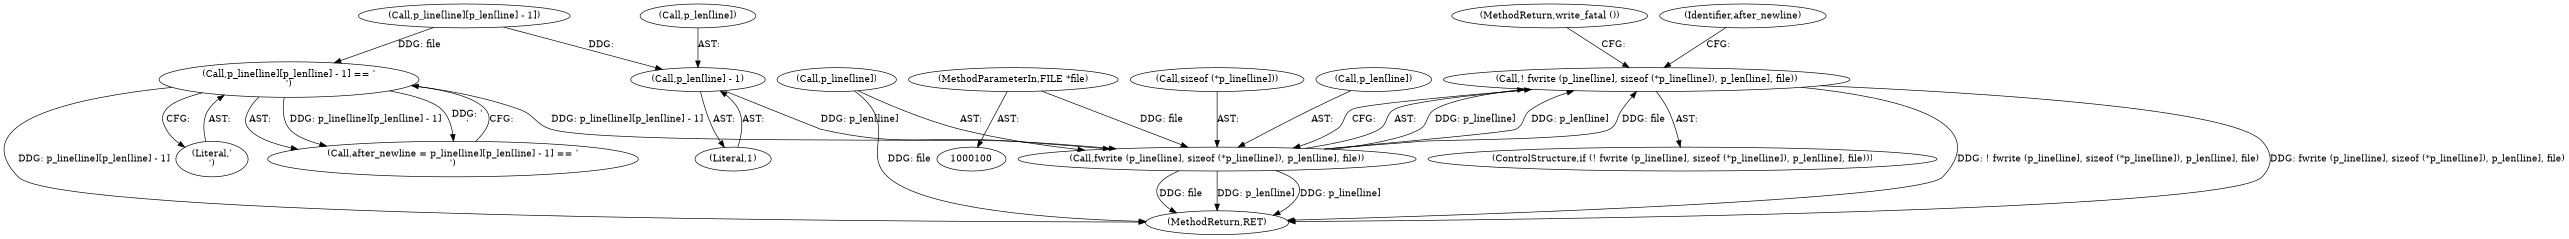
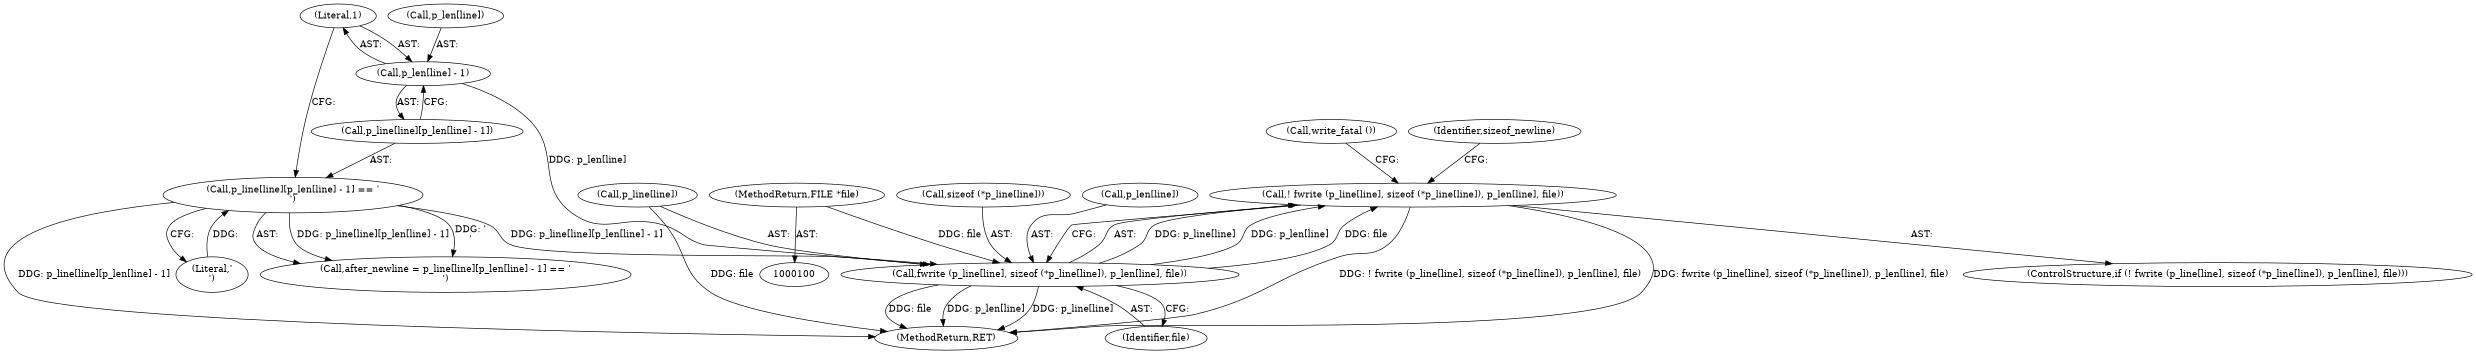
node "(MethodReturn,write_fatal ())": label "(MethodReturn,write_fatal ())" -> "(Call,write_fatal ())"
node "(Identifier,after_newline)": label "(Identifier,after_newline)" -> "(Identifier,sizeof_newline)"
edge "(Call,p_line[line][p_len[line] - 1])" -> "(Call,p_line[line][p_len[line] - 1] == ' ')": label "DDG: file" -> "AST: "
edge "(Call,p_line[line][p_len[line] - 1])" -> "(Call,p_len[line] - 1)": label "DDG: " -> "CFG: "
node "(MethodParameterIn,FILE *file)": label "(MethodParameterIn,FILE *file)" -> "(MethodReturn,FILE *file)"
edge "(Call,p_len[line] - 1)" -> "(Call,p_line[line][p_len[line] - 1])": added, label "AST:"
edge "(Call,after_newline = p_line[line][p_len[line] - 1] == ' ')" -> "(Call,p_line[line][p_len[line] - 1] == ' ')": now "(Literal,1)" -> "(Call,p_line[line][p_len[line] - 1] == ' ')"
edge "(Literal,' ')" -> "(Call,p_line[line][p_len[line] - 1] == ' ')": label "AST: " -> "DDG: "
node "(Identifier,file)": added
